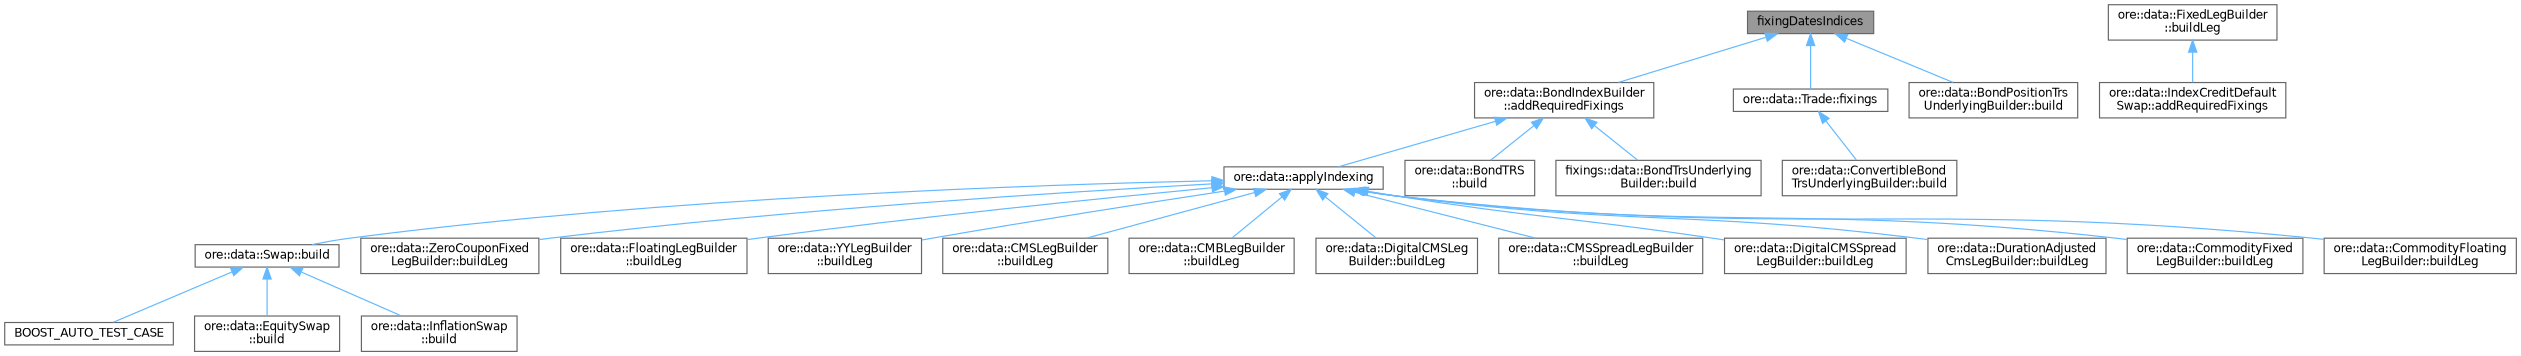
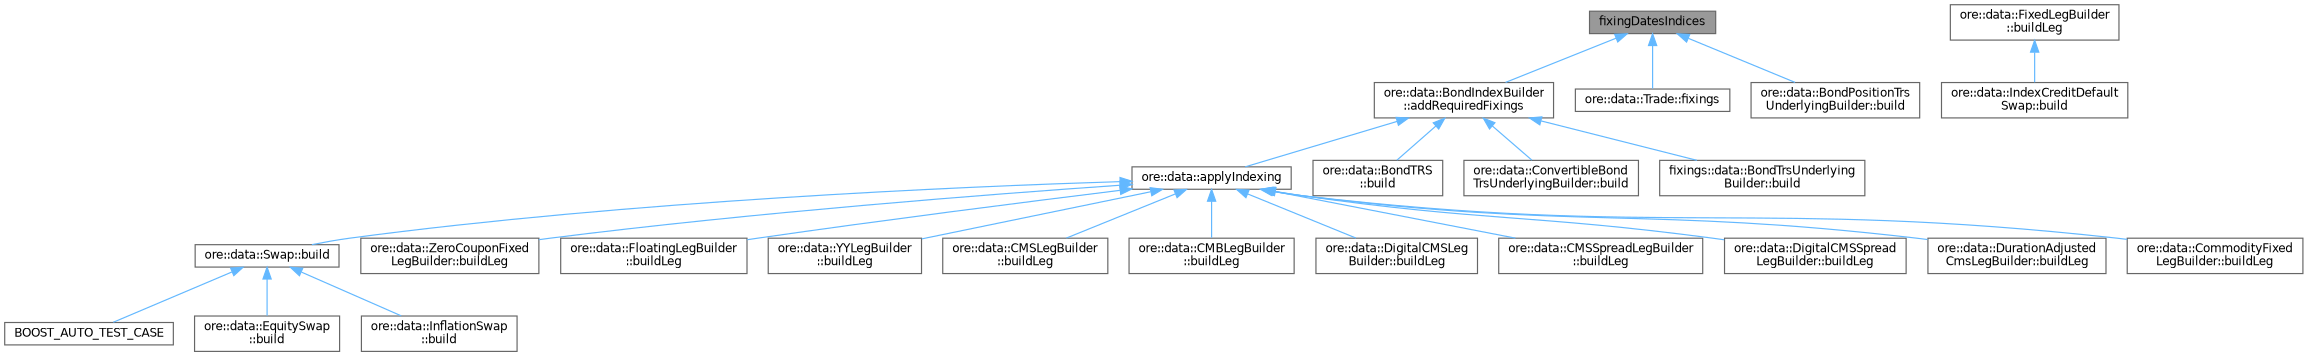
node "ore::data::IndexCreditDefault Swap::addRequiredFixings": label "ore::data::IndexCreditDefault Swap::addRequiredFixings" -> "ore::data::IndexCreditDefault Swap::build"
edge "ore::data::ConvertibleBond TrsUnderlyingBuilder::build" -> "ore::data::Trade::fixings": now "ore::data::ConvertibleBond TrsUnderlyingBuilder::build" -> "ore::data::BondIndexBuilder ::addRequiredFixings"
node "ore::data::CommodityFloating LegBuilder::buildLeg": removed
